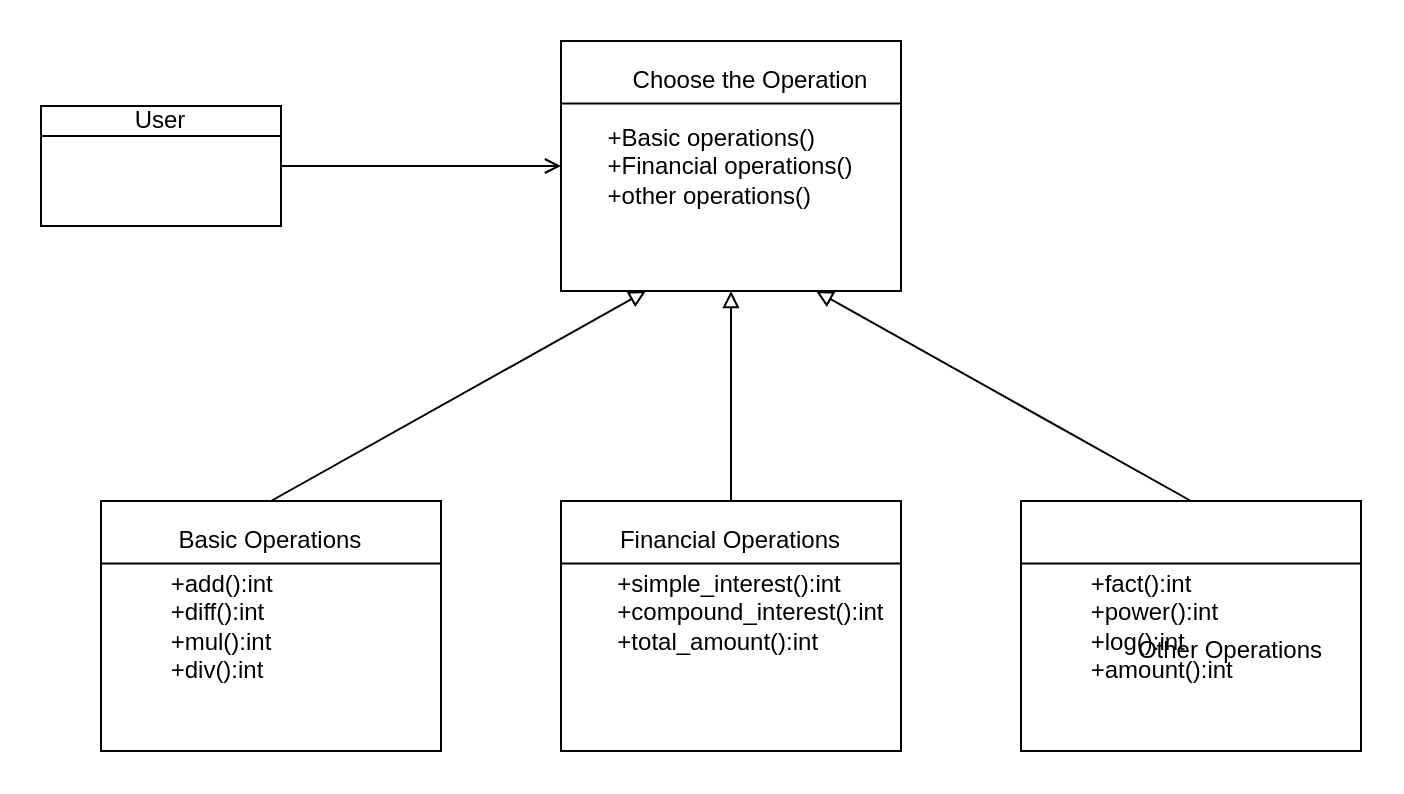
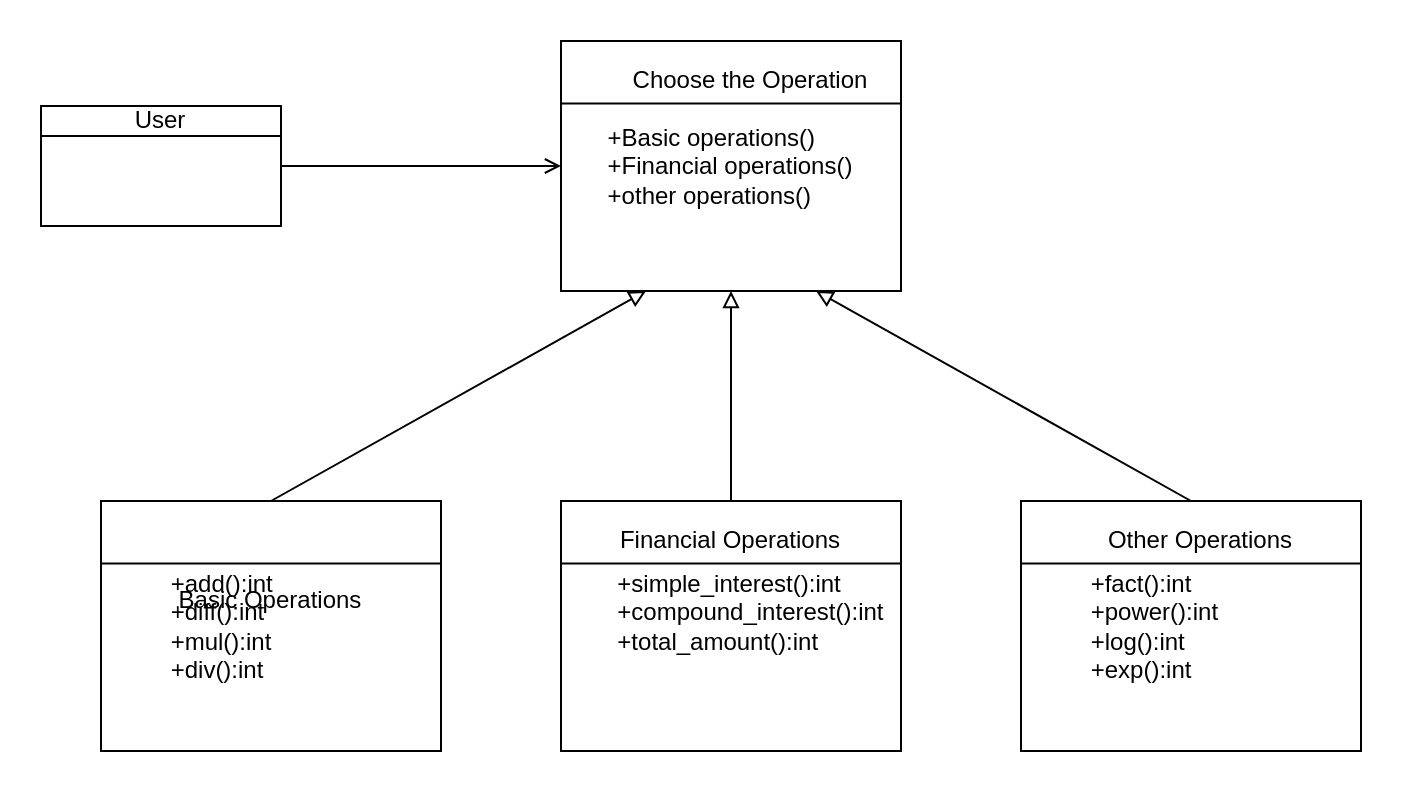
node "Basic Operations": moved (271, 541) -> (271, 601)
node "+fact():int +power():int +log():int +amount():int": label "+fact():int +power():int +log():int +amount():int" -> "+fact():int +power():int +log():int +exp():int"
node "Other Operations": moved (1231, 651) -> (1201, 541)
